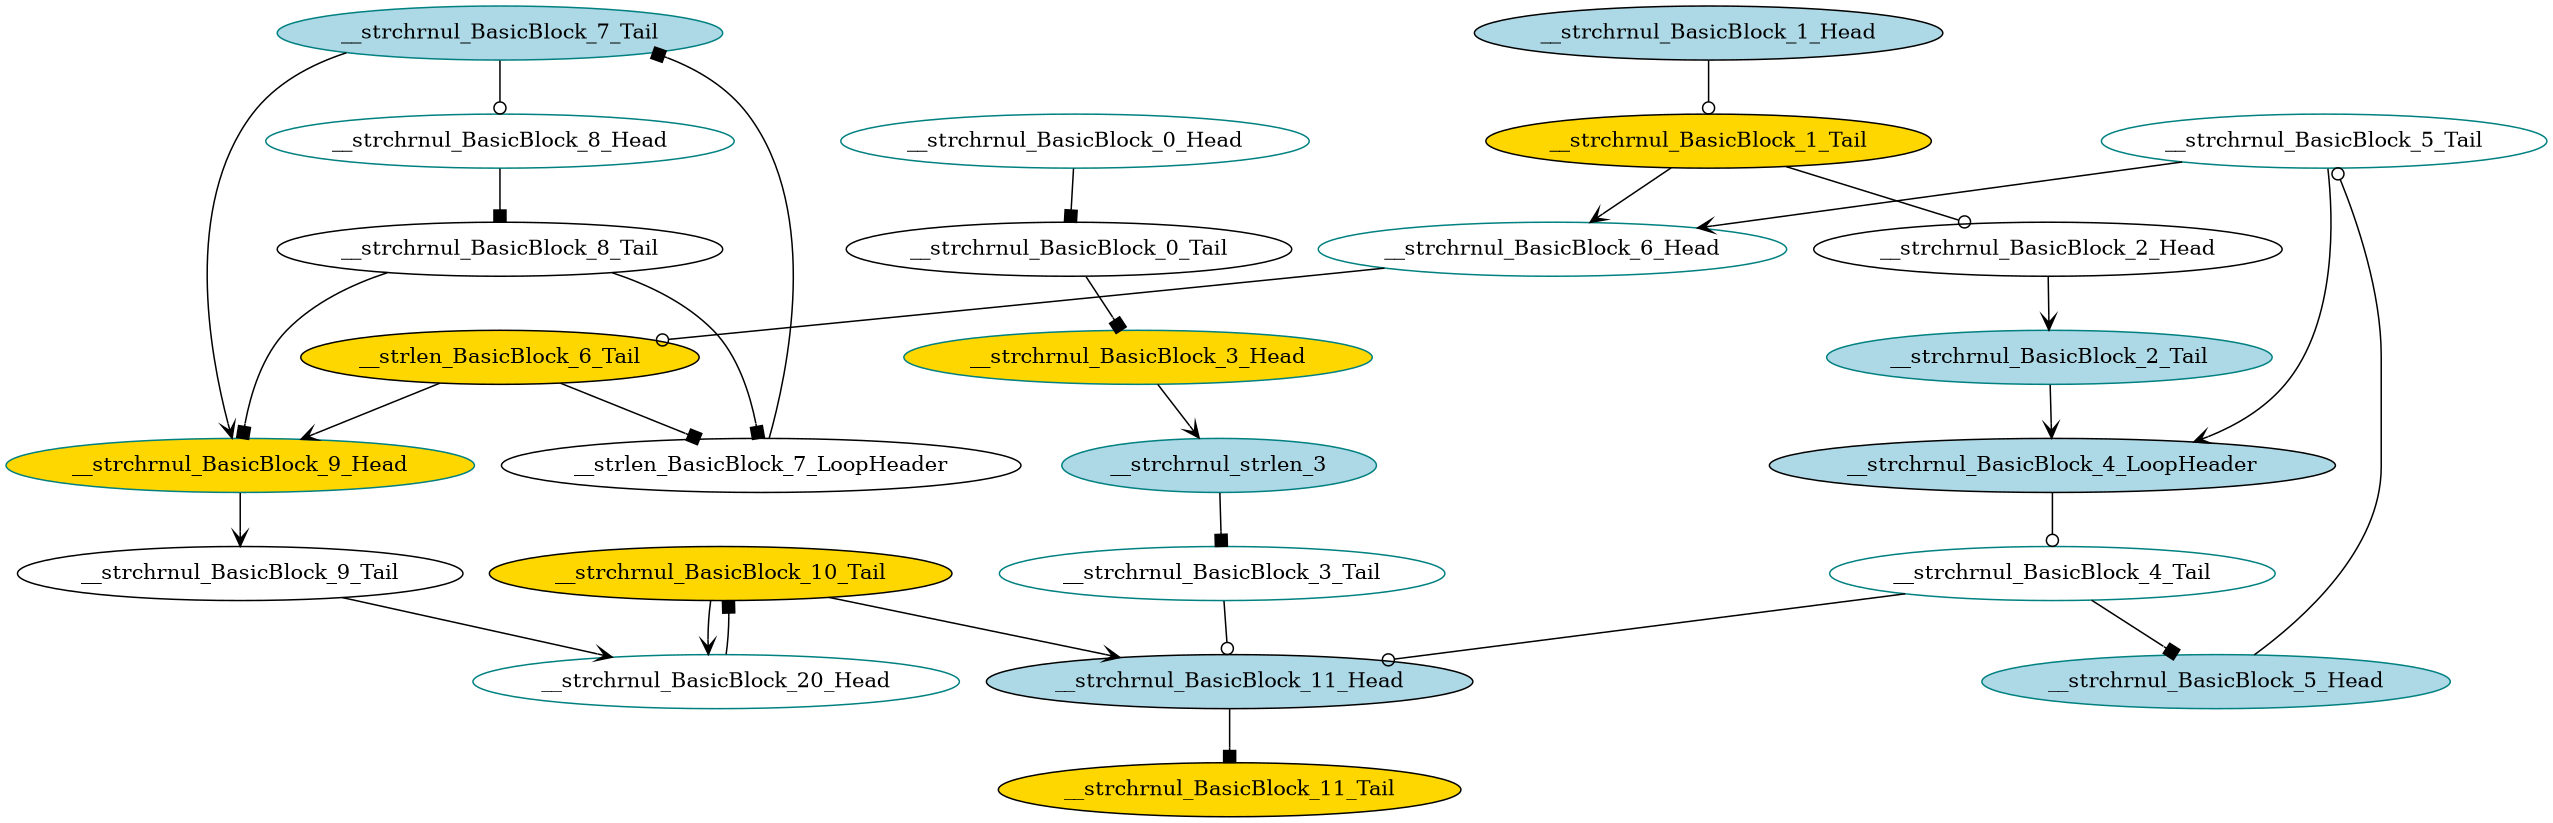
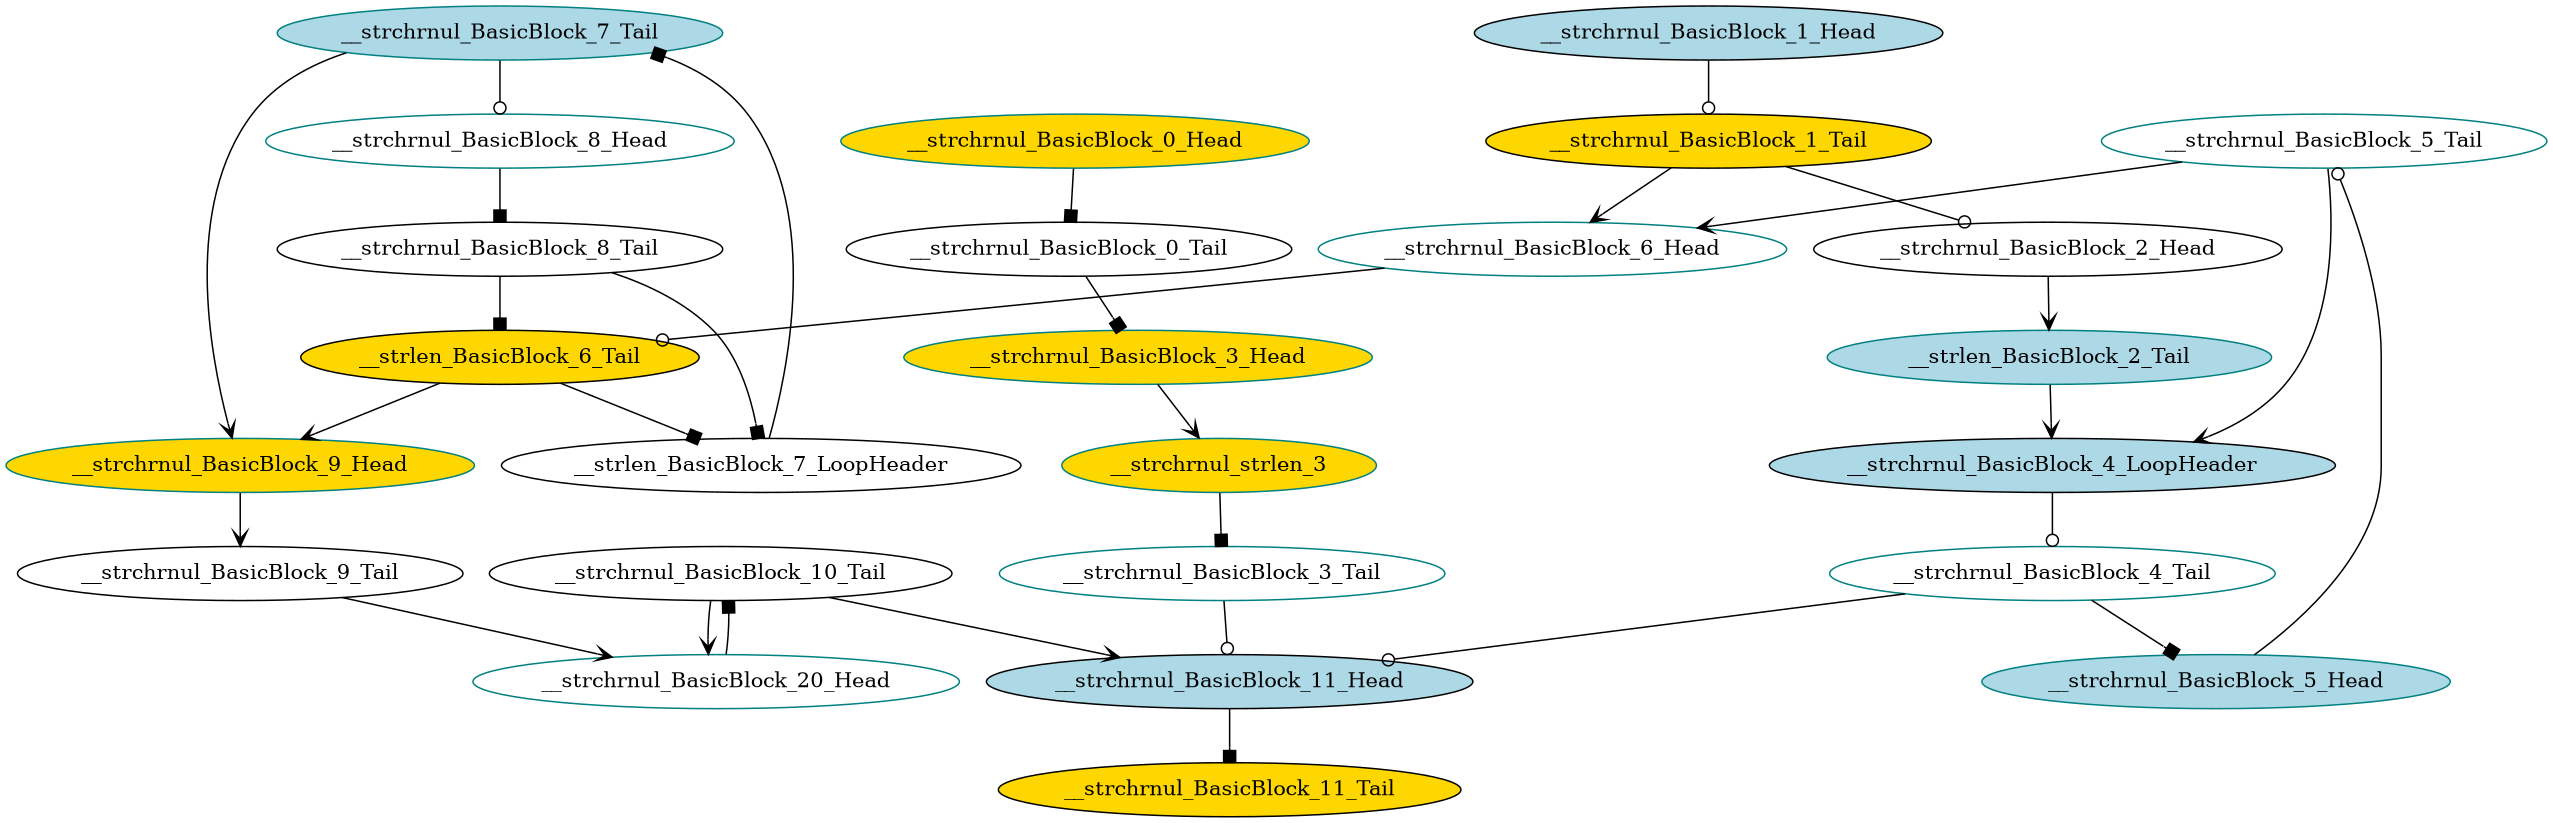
node "__strchrnul_BasicBlock_0_Head": fillcolor white -> gold
edge "__strchrnul_BasicBlock_8_Tail" -> "__strchrnul_BasicBlock_9_Head": now "__strchrnul_BasicBlock_8_Tail" -> "__strlen_BasicBlock_6_Tail"
node "__strchrnul_BasicBlock_2_Tail": label "__strchrnul_BasicBlock_2_Tail" -> "__strlen_BasicBlock_2_Tail"
node "__strchrnul_strlen_3": fillcolor lightblue -> gold
node "__strchrnul_BasicBlock_10_Tail": fillcolor gold -> white
